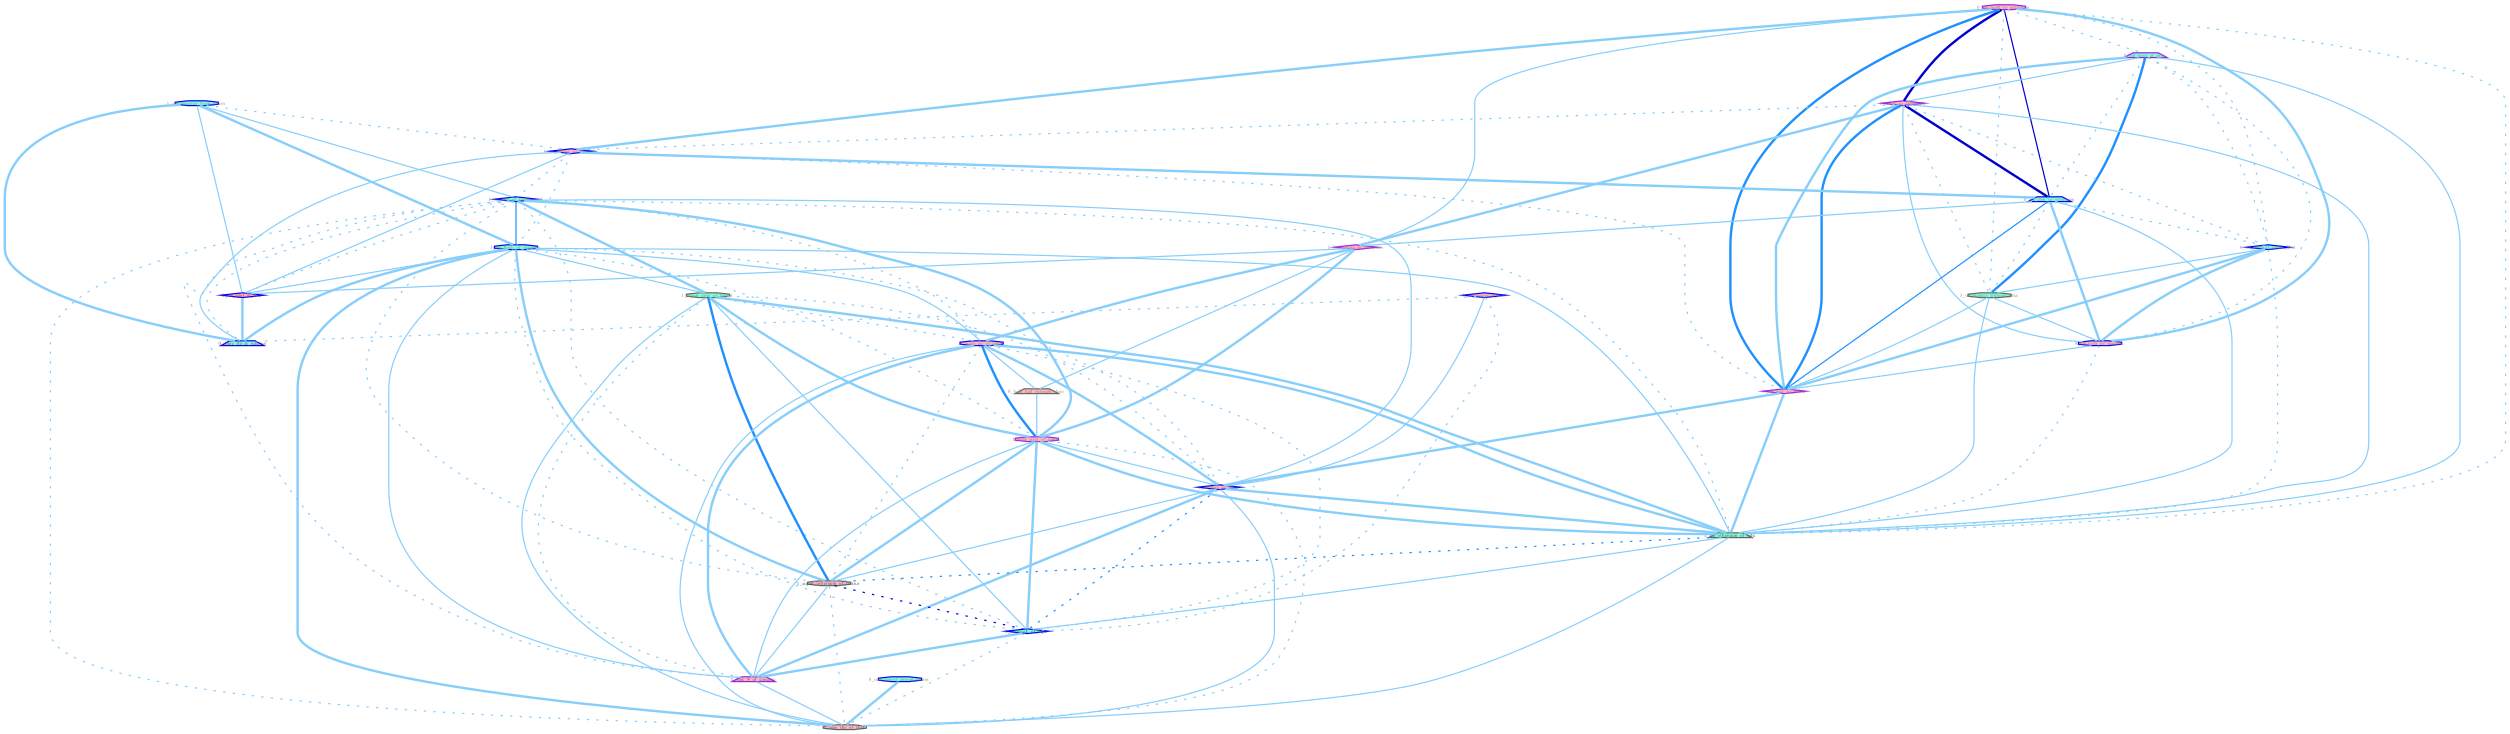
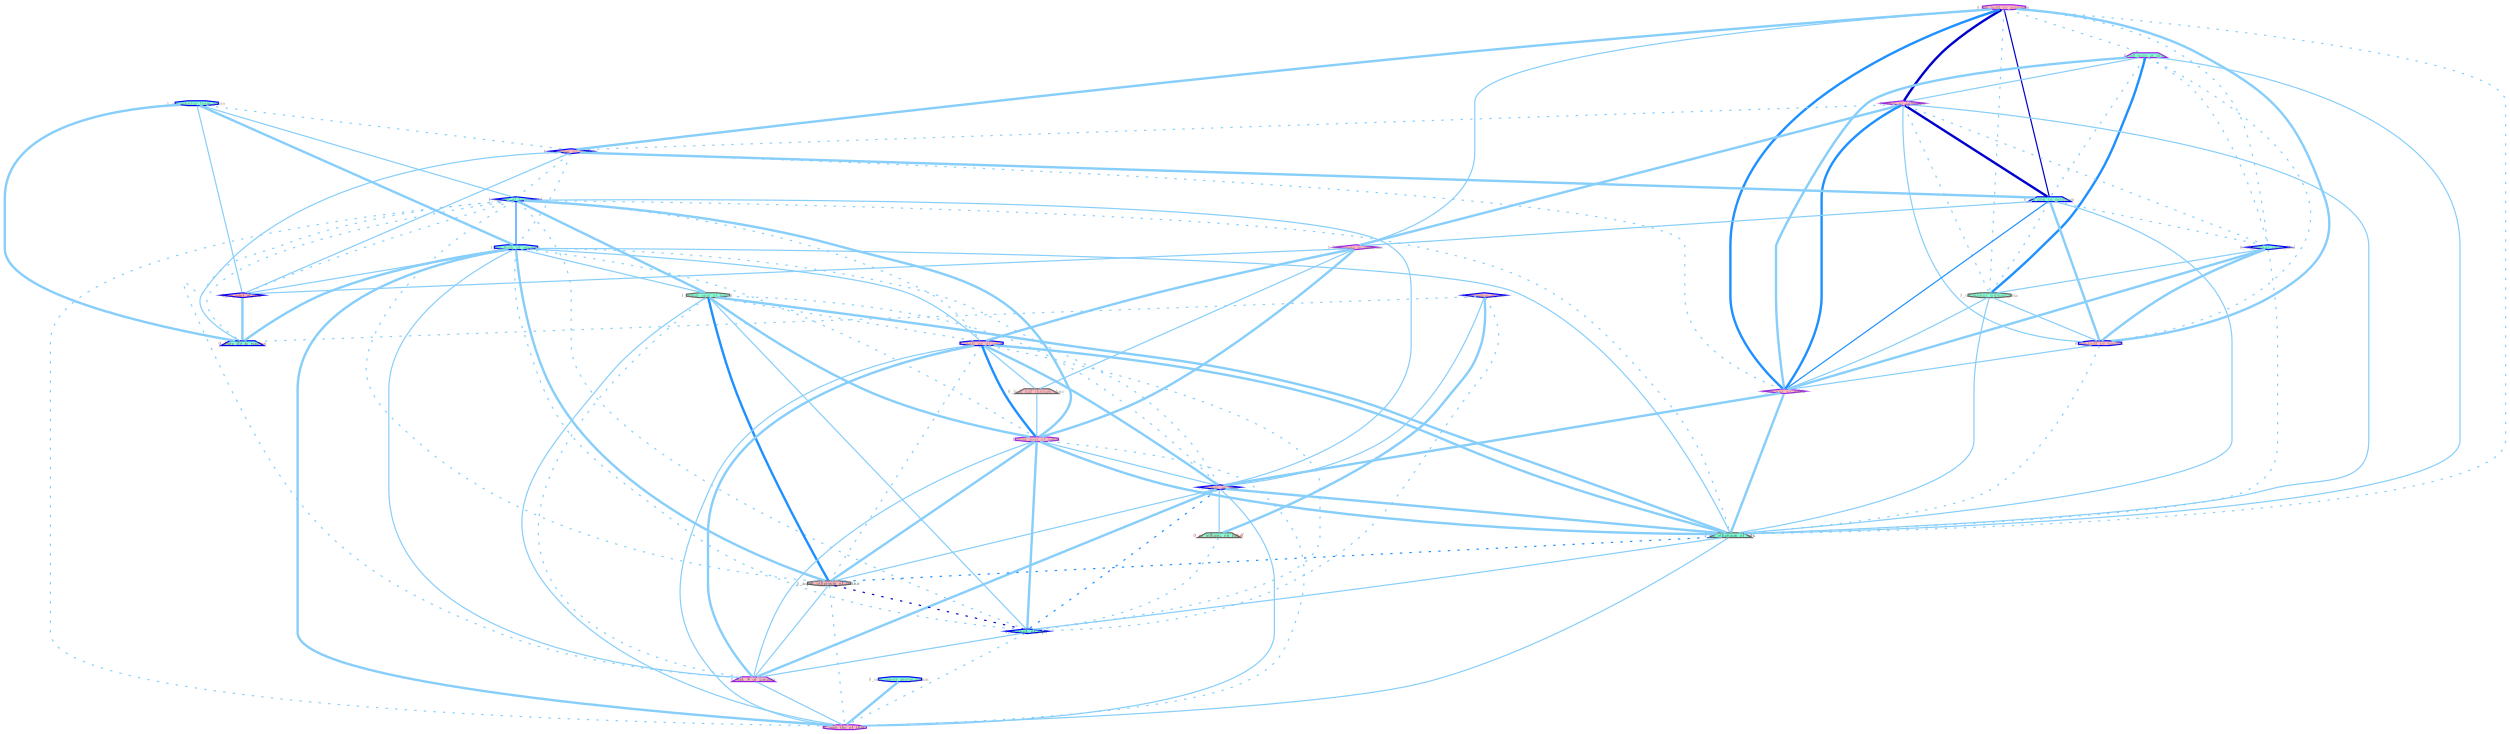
node "0_us_influenc_on_behalf": added
edge "1_us_stock_of_capit" -- "1_seek_%_of_concern": style bold -> solid
node "1_seen_the_of_that": color gray40 -> purple
